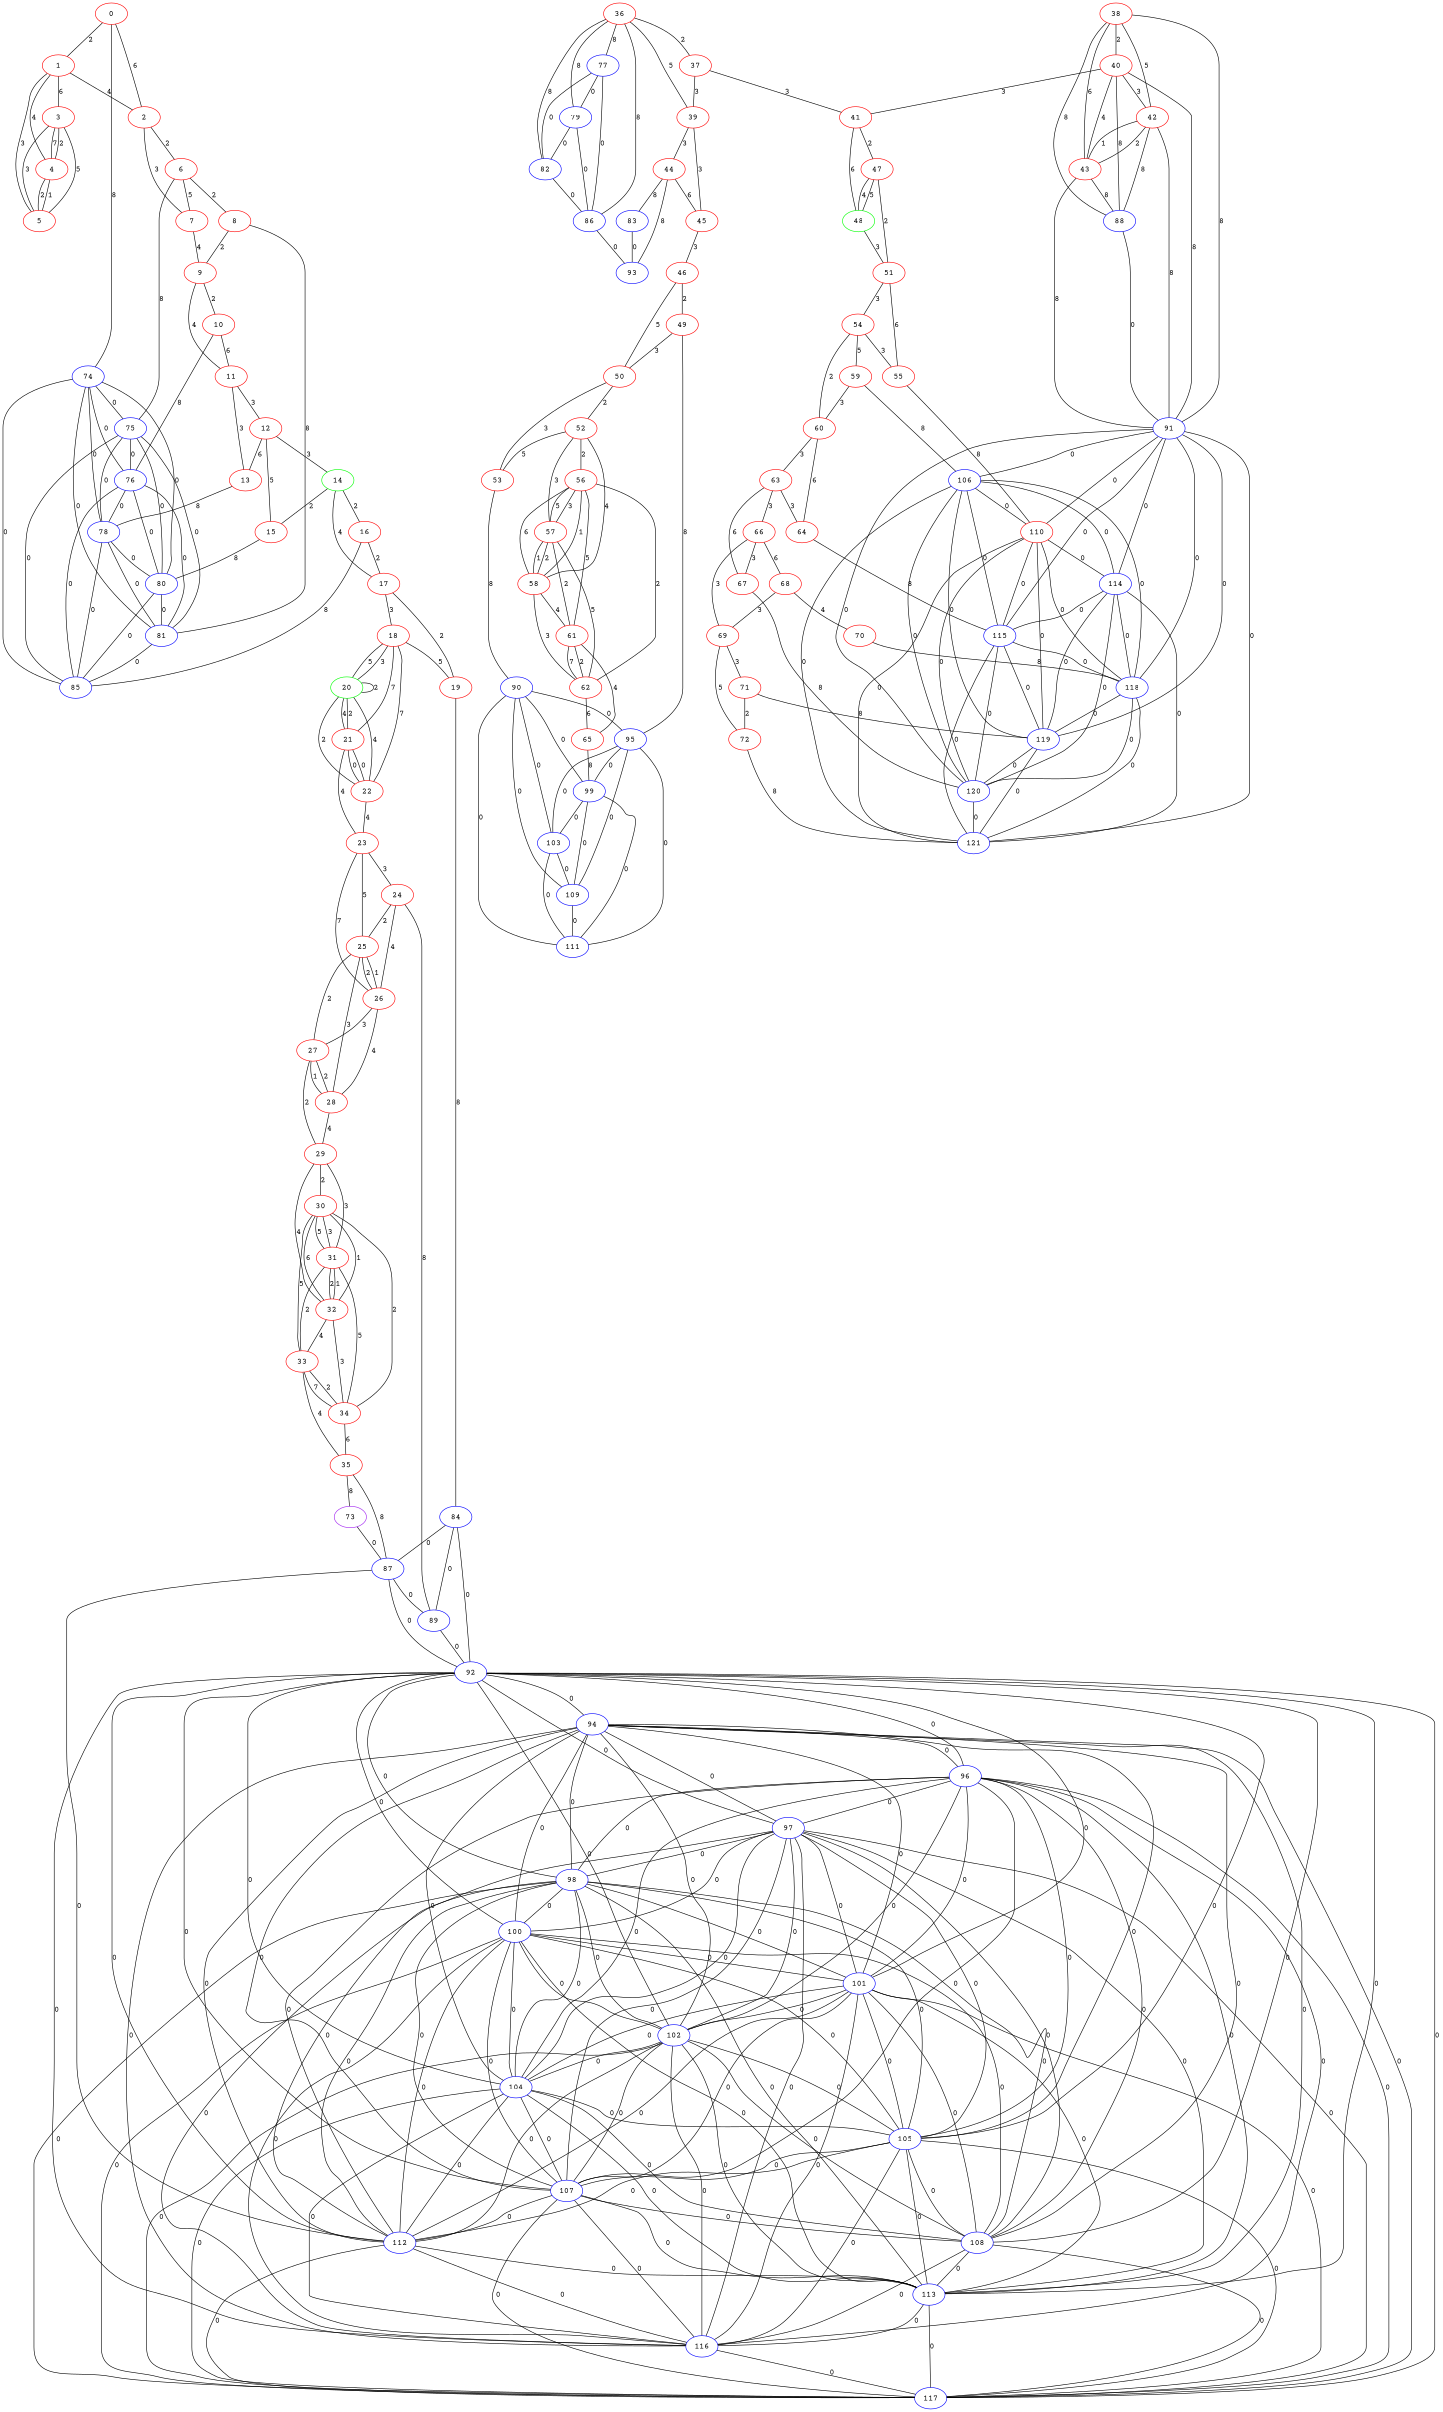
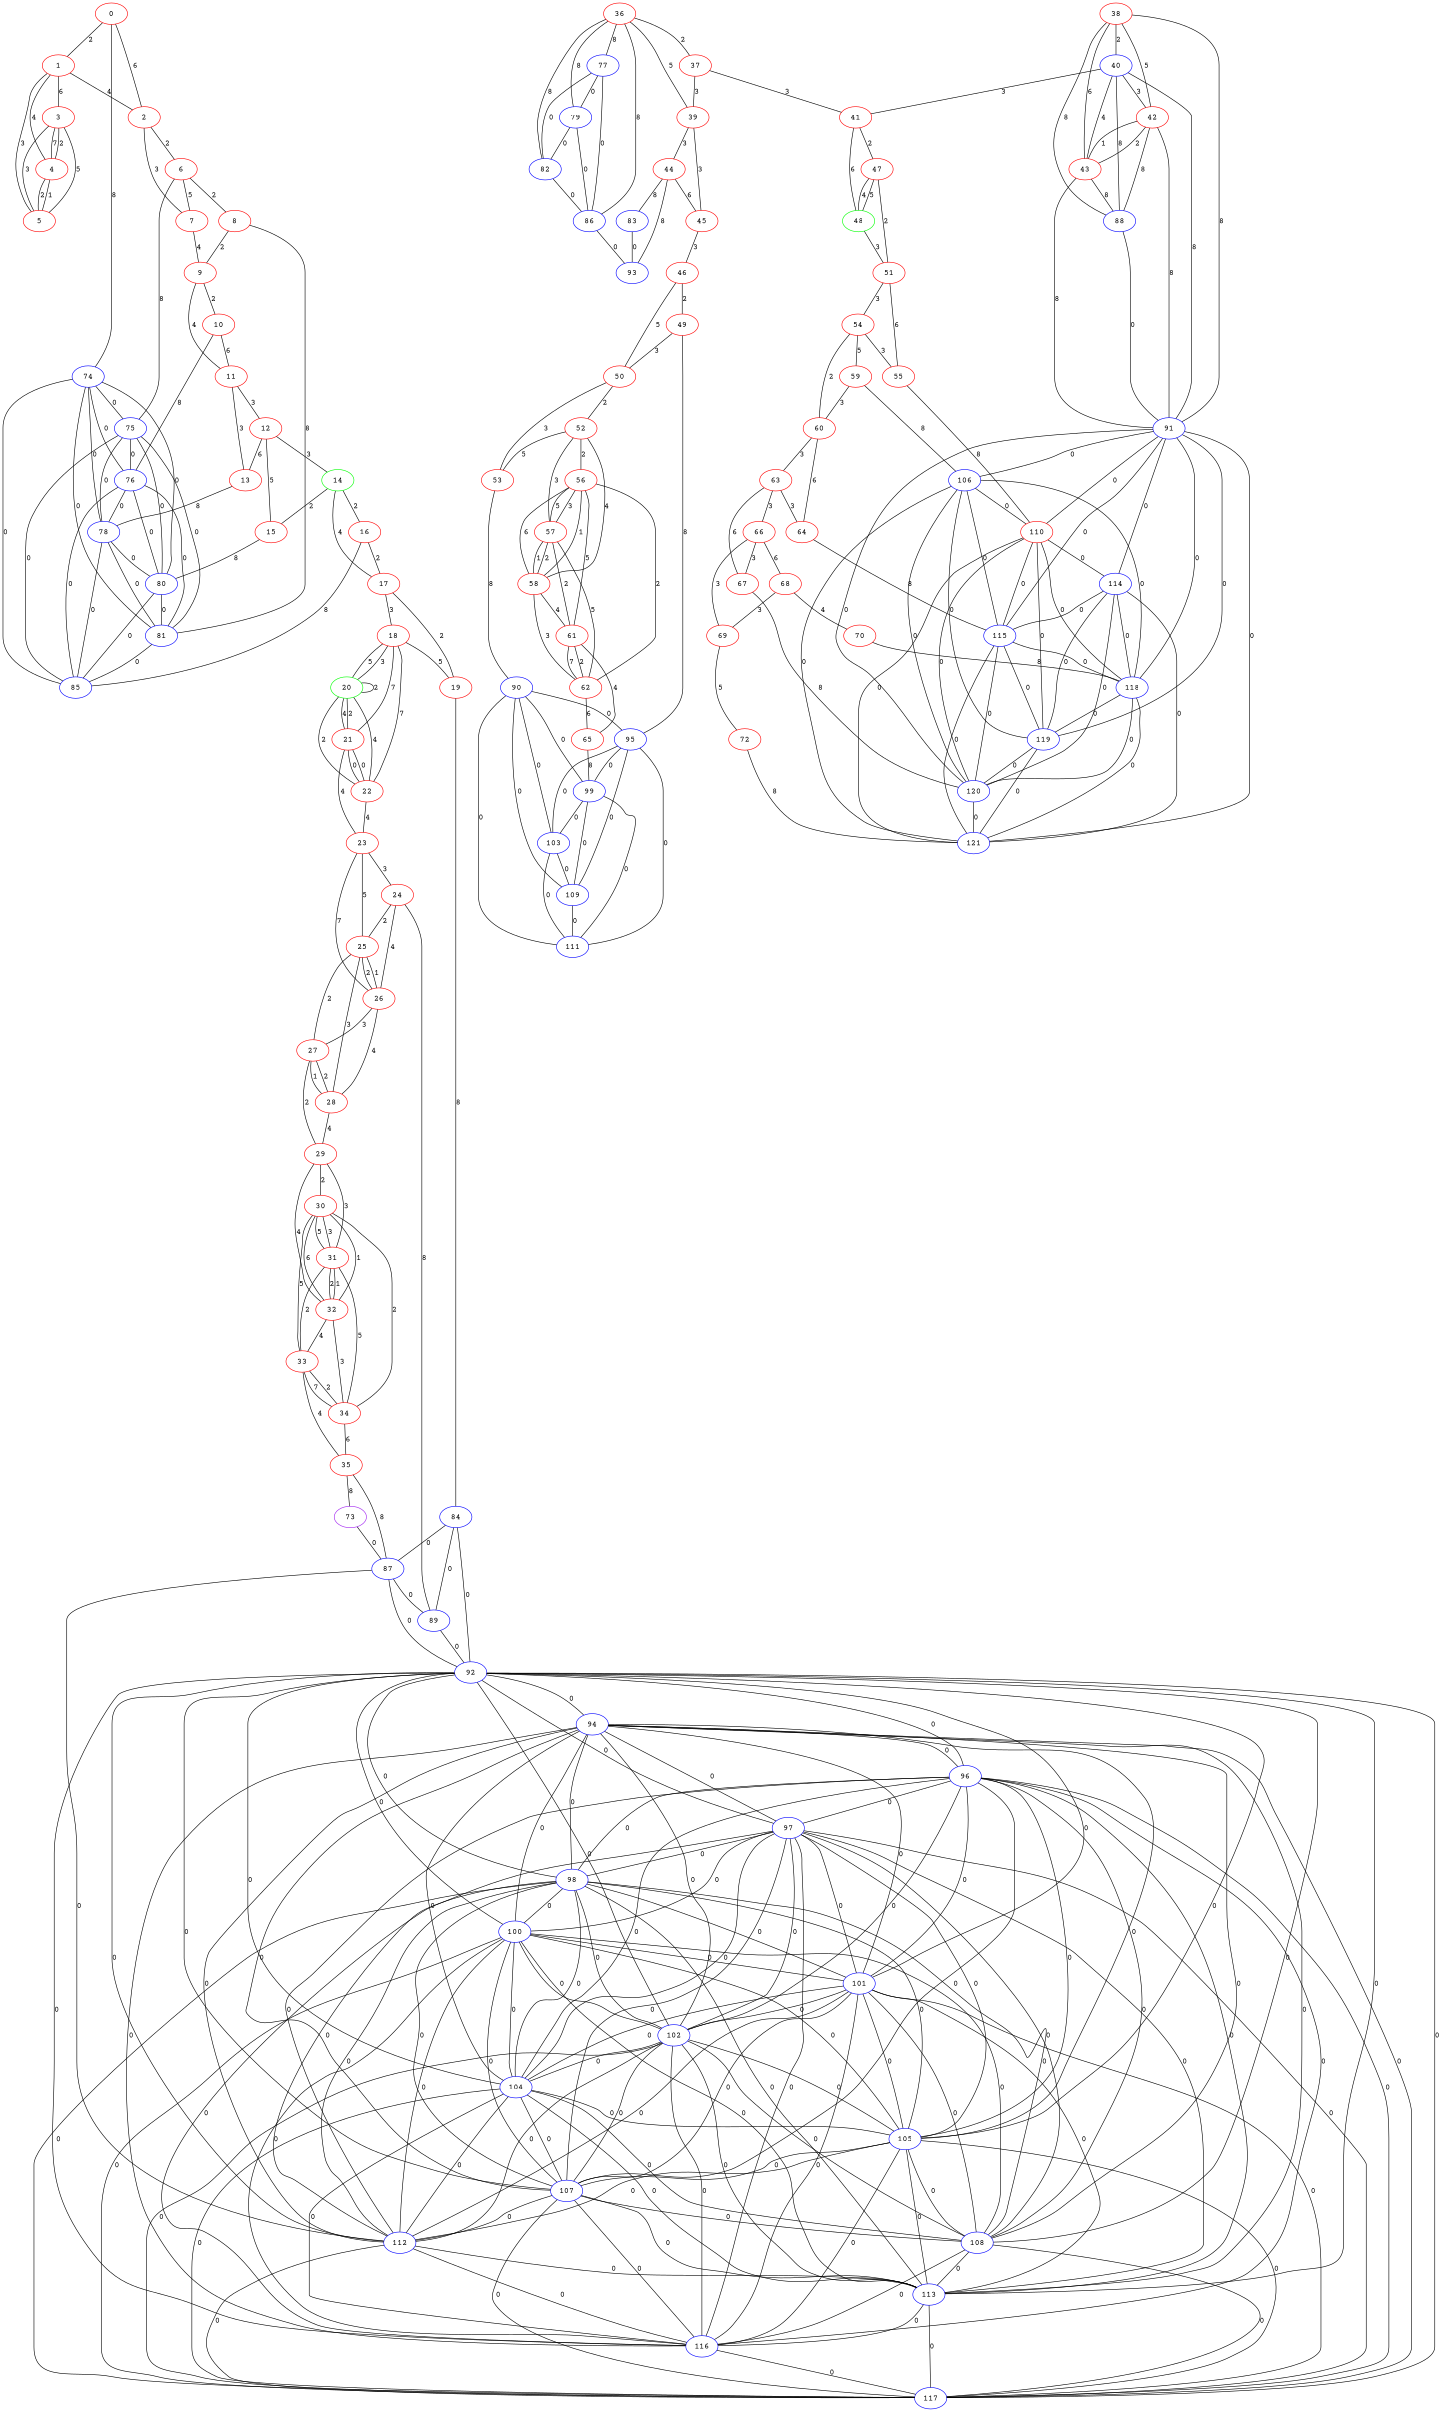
node "40": color red -> blue
edge "106" -- "114": removed, label "0"
node "71": removed
